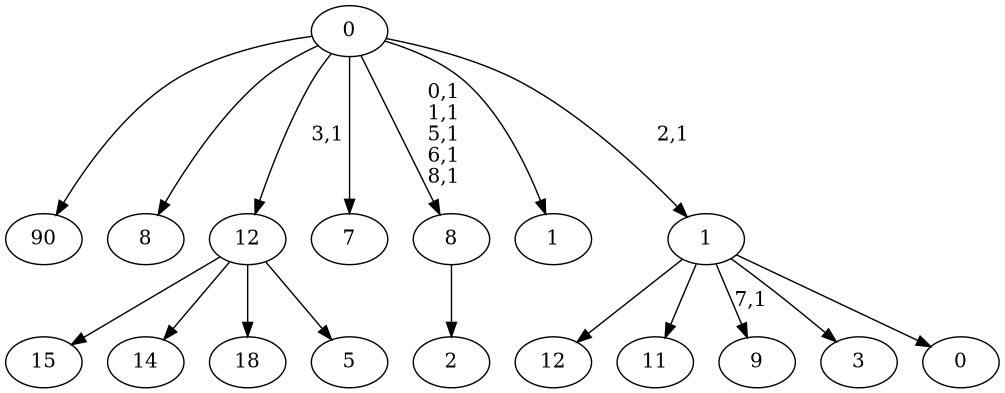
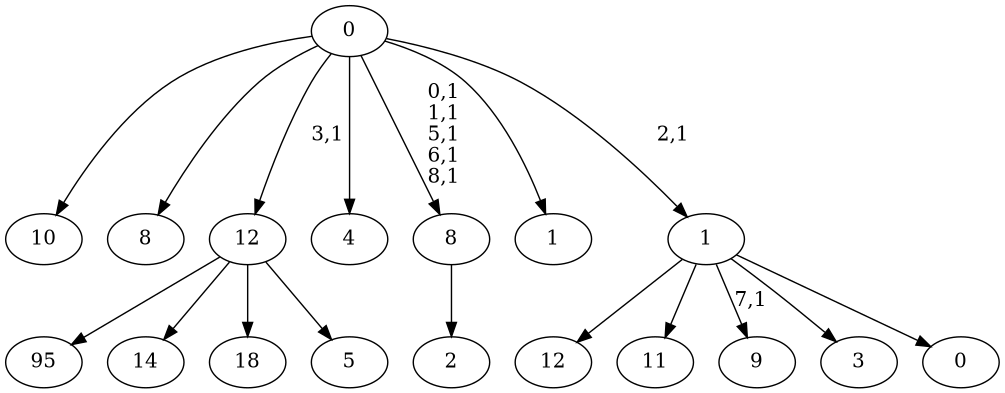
node "90": label "90" -> "10"
node "7": label "7" -> "4"
node "15": label "15" -> "95"
